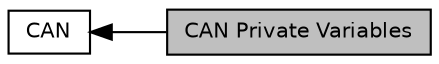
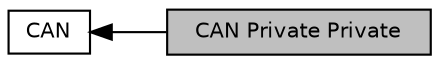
node "CAN Private Variables": label "CAN Private Variables" -> "CAN Private Private"
